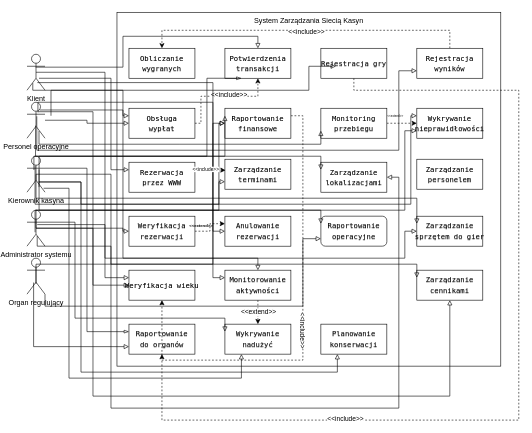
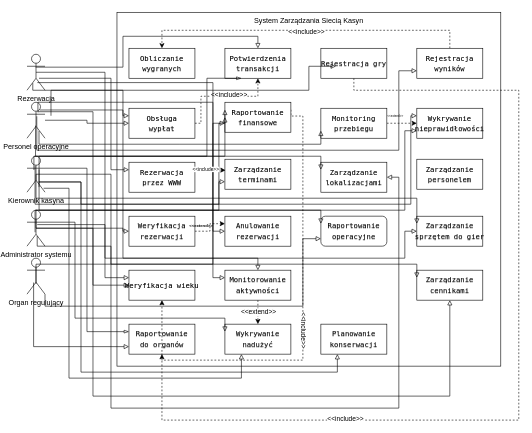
node "Klient": label "Klient" -> "Rezerwacja"
node "Raportowanie finansowe": moved (258, 123) -> (258, 117)
